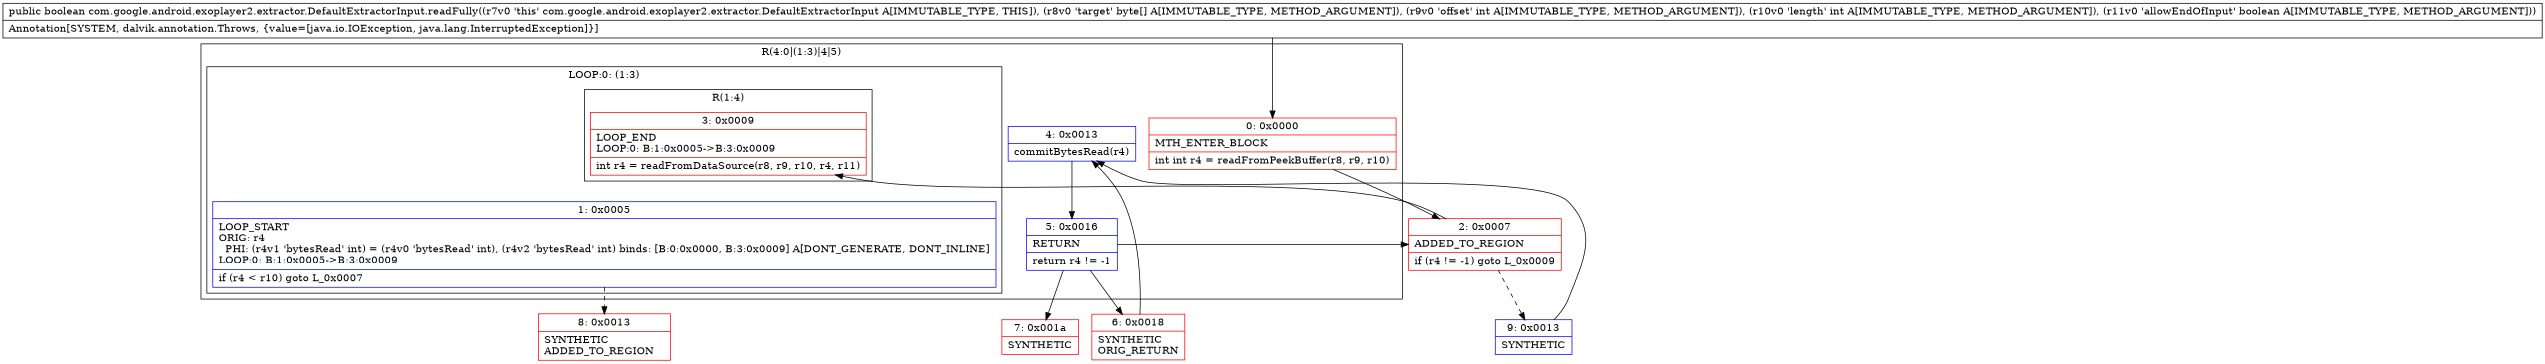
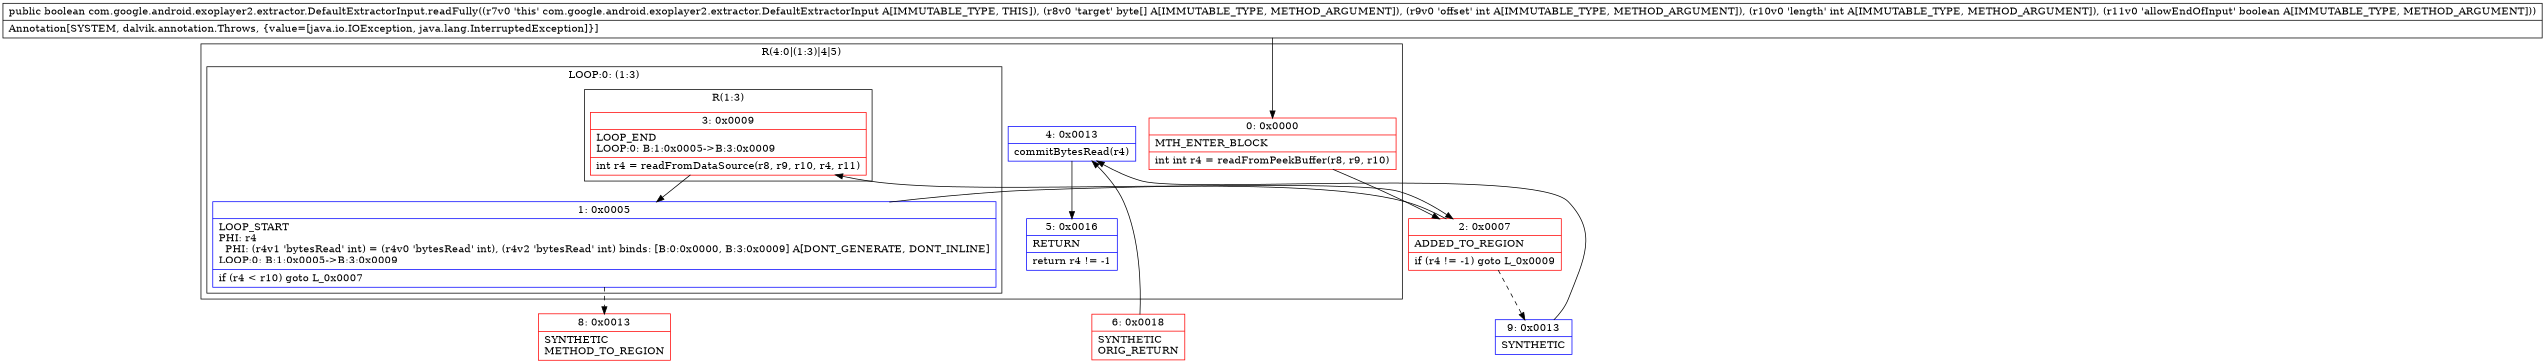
cluster "R(1:4)": label "R(1:4)" -> "R(1:3)"
edge "3: 0x0009" -> "1: 0x0005": added
node "1: 0x0005": text "ORIG: r4" -> "PHI: r4"
edge "5: 0x0016" -> "2: 0x0007": now "1: 0x0005" -> "2: 0x0007"
edge "5: 0x0016" -> "6: 0x0018": removed
node "7: 0x001a": removed
node "8: 0x0013": text "ADDED_TO_REGION" -> "METHOD_TO_REGION"
